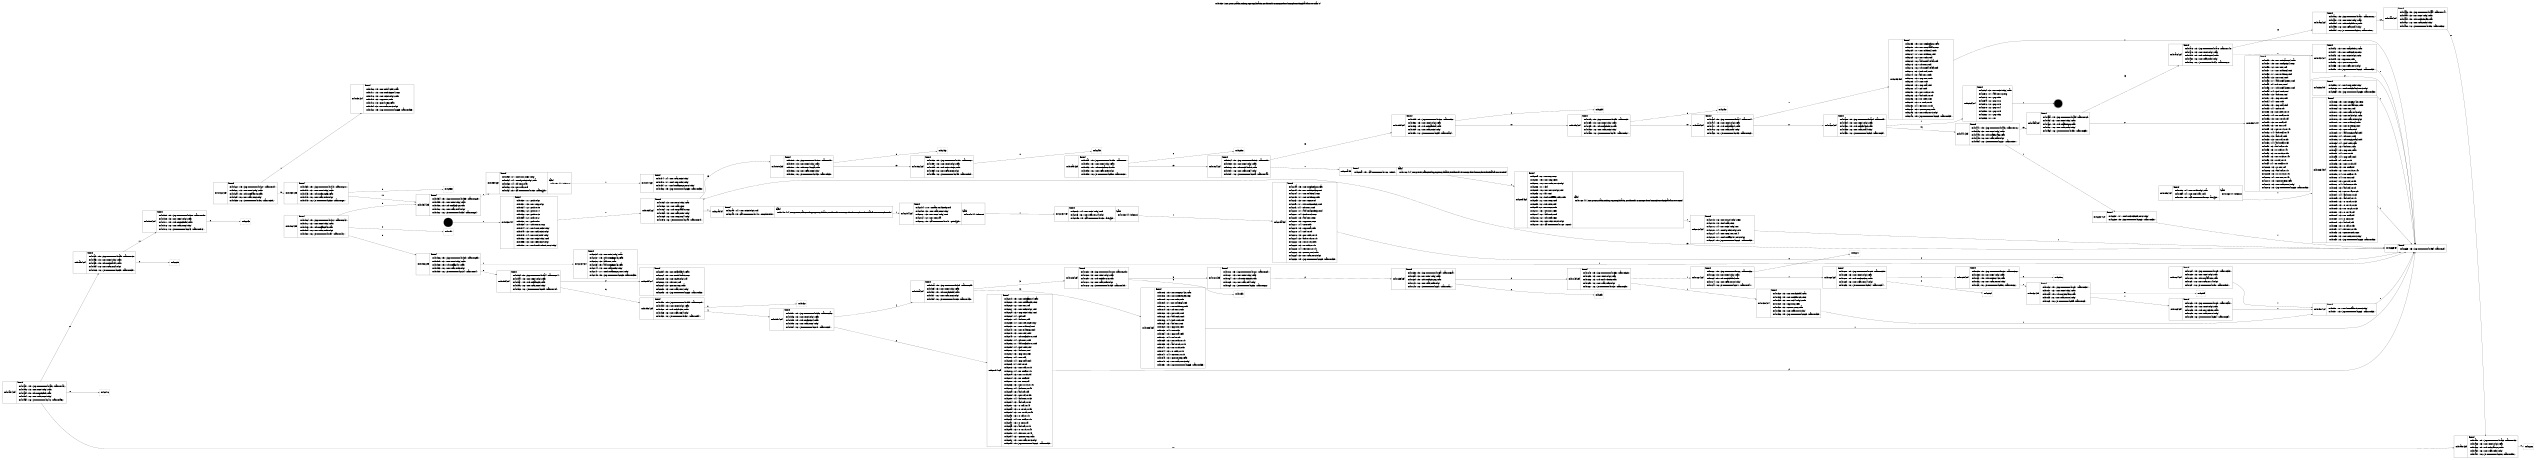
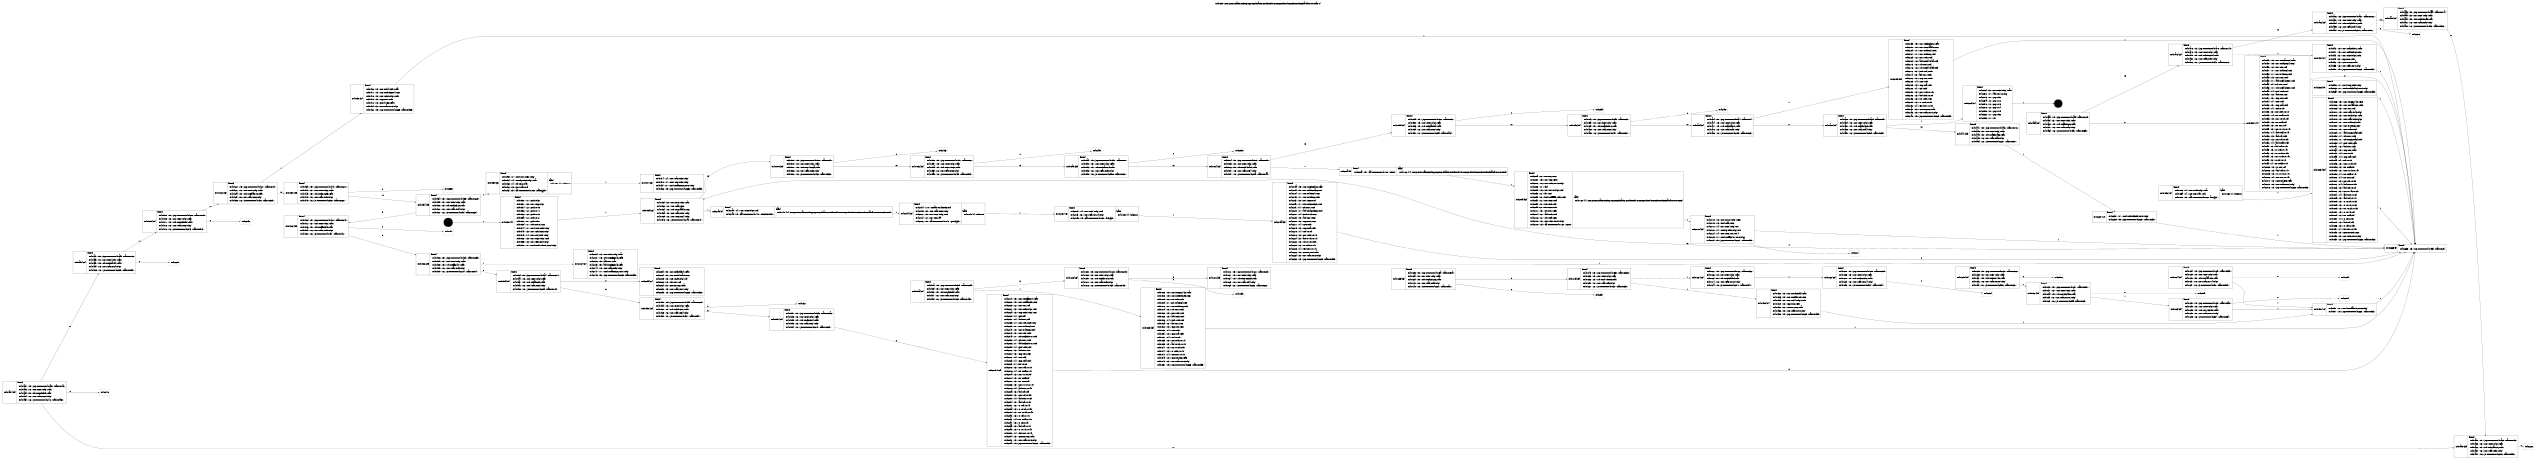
node "0x40231c": added
edge "0x401f0c [27]" -> "0x402665 [5]": added, label "1"
edge "0x401a41 [25]" -> "0x401a5a [25]": removed, label "15"
edge "0x401992 [25]" -> "0x4019ab [25]": added, label "19"
edge "0x401b6d [25]" -> "0x401b54 [25]": reversed
edge "0x401b09 [25]" -> "0x401b22 [25]": added, label "11"
edge "0x401c67 [25]" -> "0x402271": now "0x402113 [33]" -> "0x402271"
edge "0x401c80 [25]" -> "0x401c99 [25]": removed, label "1"
node "0x401cfd": added
edge "0x401c1c [25]" -> "0x401c35 [25]": removed, label "2"
edge "0x401bea [25]" -> "0x401e03 [83]": label " 12" -> " 1"
node "0x402584": added
edge "0x401bb8 [25]" -> "0x401bd1 [25]": label " 4" -> " 6"
edge "0x401bd1 [25]" -> "0x401bea [25]": removed, label "4"
